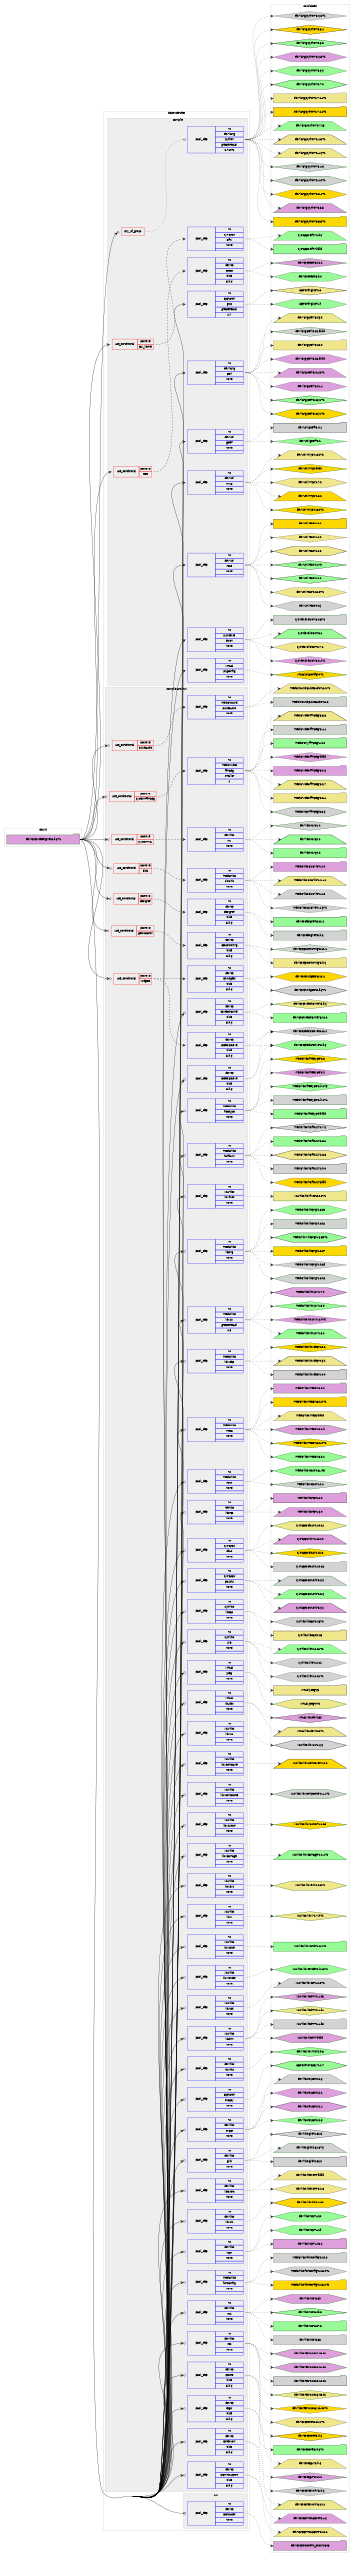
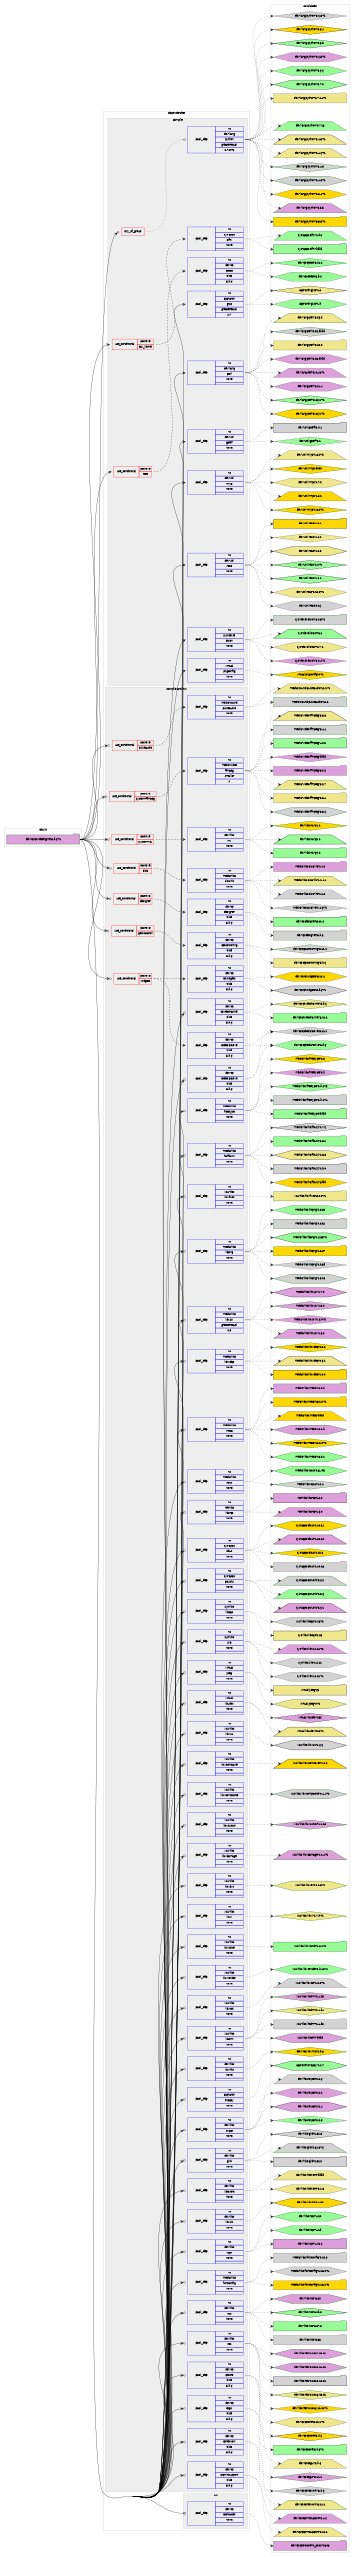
node "dev-lang/python-2.7.14-r2": removed
node "dev-qt/qttest-5.11.1": fillcolor plum -> palegreen
node "media-any/ffmpeg-4.0.2": label "media-any/ffmpeg-4.0.2" -> "media-video/ffmpeg-4.0.2"
node "media-nspr/ffmpeg-3.3.6": label "media-nspr/ffmpeg-3.3.6" -> "media-video/ffmpeg-3.3.6"
node "dev-libs/icu-61.1": fillcolor lightgrey -> gold
node "media-libXi/libpng-1.6.35-r1": label "media-libXi/libpng-1.6.35-r1" -> "media-libs/libpng-1.6.35-r1"
node "media-libs/libvpx-1.5.0": fillcolor palegreen -> plum
node "media-libs/libvpx-1.6.1": fillcolor palegreen -> plum
node "media-libs/libwebp-1.0.0": fillcolor lightgrey -> gold
node "media-libs/mesa-9999": fillcolor khaki -> gold
node "sys-apps/dbus-1.10.24": fillcolor khaki -> gold
node "sys-apps/libX-1.12.10": label "sys-apps/libX-1.12.10" -> "sys-apps/dbus-1.12.10"
node "sys-libs/zlib-1.2.11-r2": fillcolor palegreen -> plum
node "x11-libs/libXcursor-1.1.15": fillcolor gold -> plum
node "x11-libs/libXdamage-1.1.4-r2": fillcolor palegreen -> plum
node "dev-libs/libxml2-2.9.8": fillcolor palegreen -> gold
